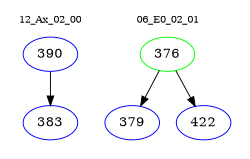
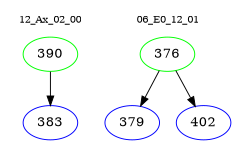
cluster "06_E0_02_01": label "06_E0_02_01" -> "06_E0_12_01"
node "390": color blue -> green
node "422": label "422" -> "402"
